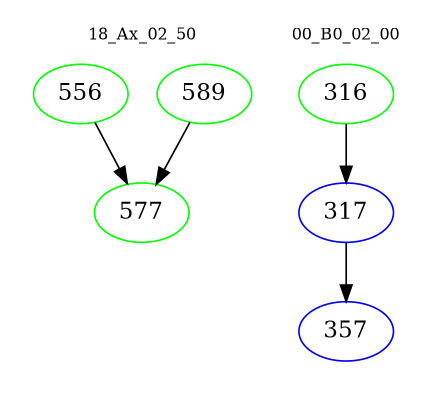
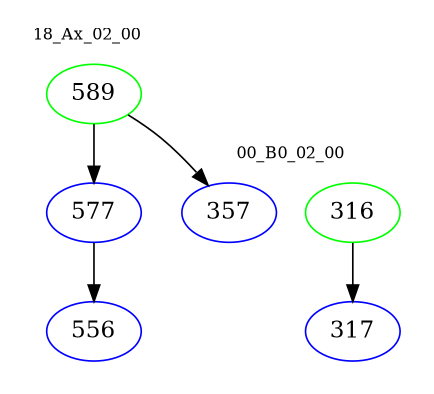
cluster "18_Ax_02_50": label "18_Ax_02_50" -> "18_Ax_02_00"
node "556": color green -> blue
edge "556" -> "577": reversed
node "577": color green -> blue
edge "317" -> "357": now "589" -> "357"
